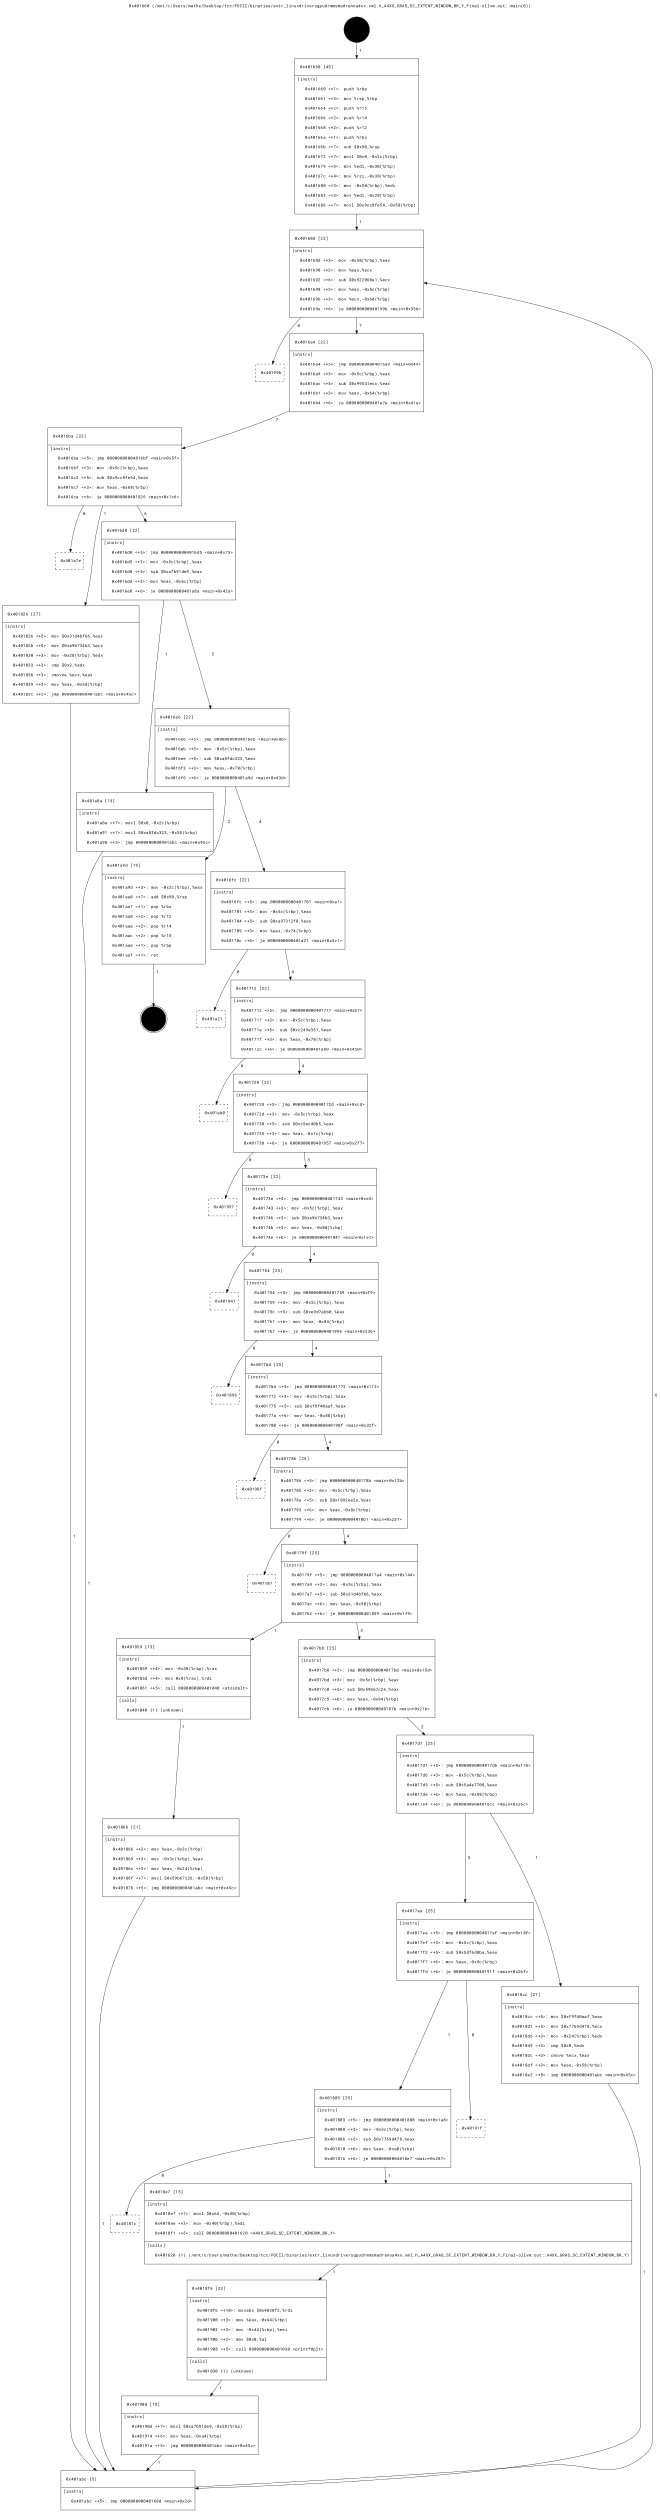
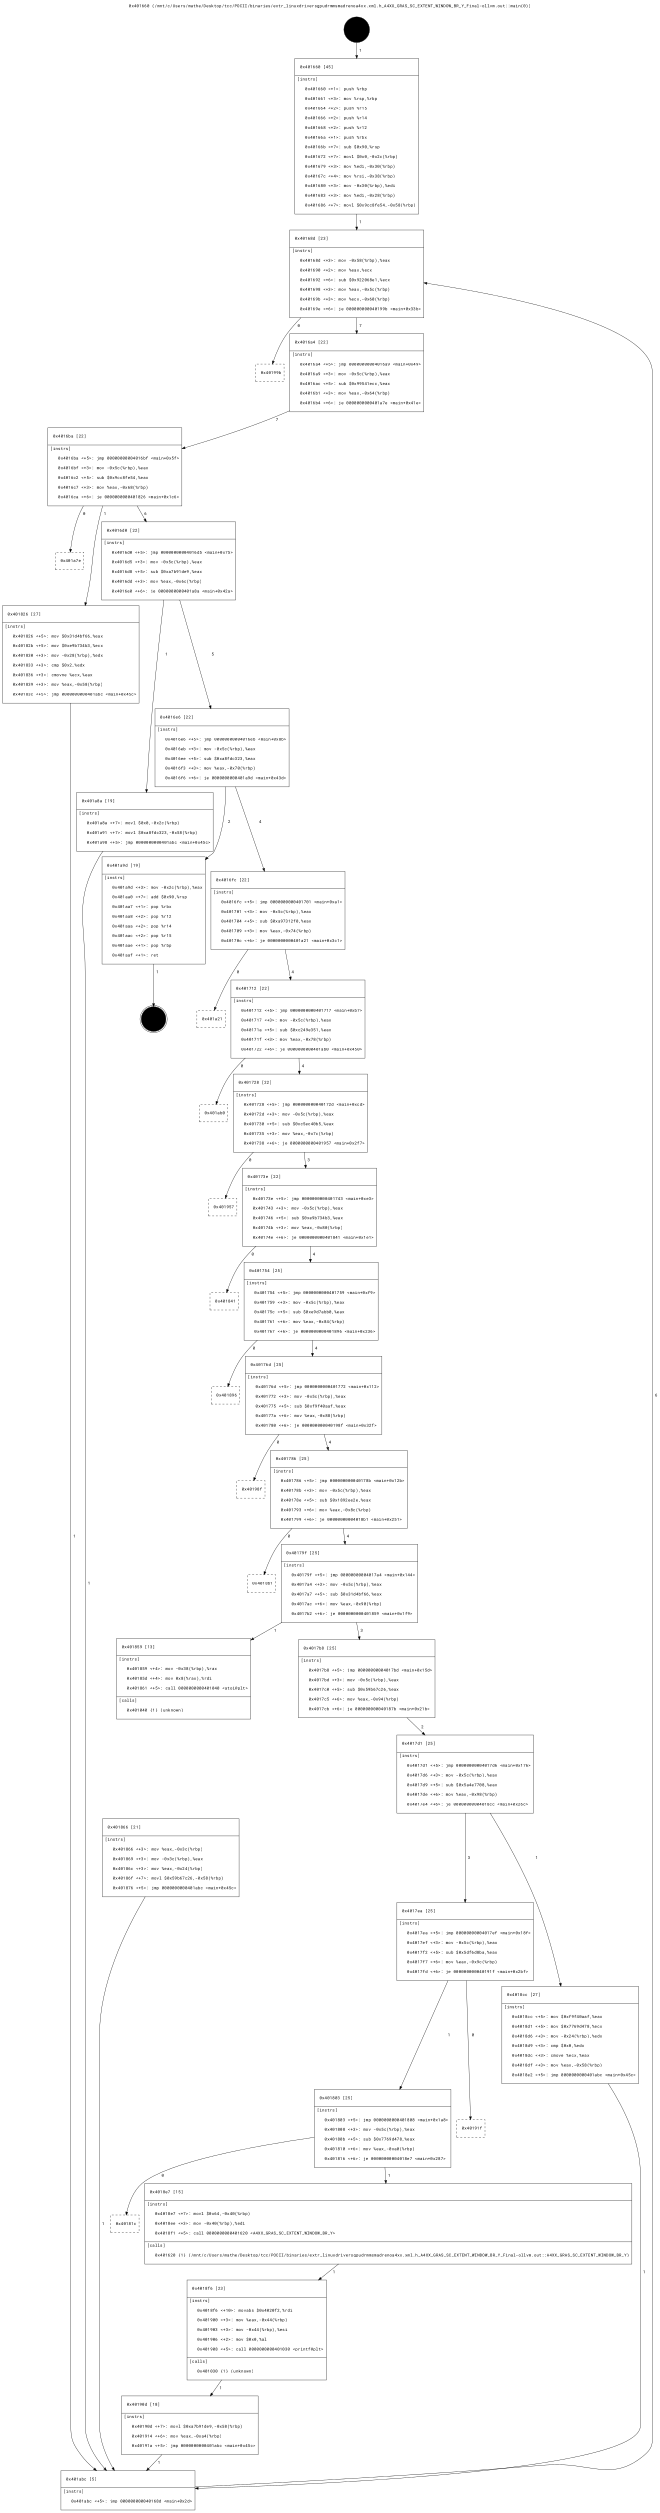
edge "0x401859 [13]" -> "0x401866 [21]": removed, label "1"
